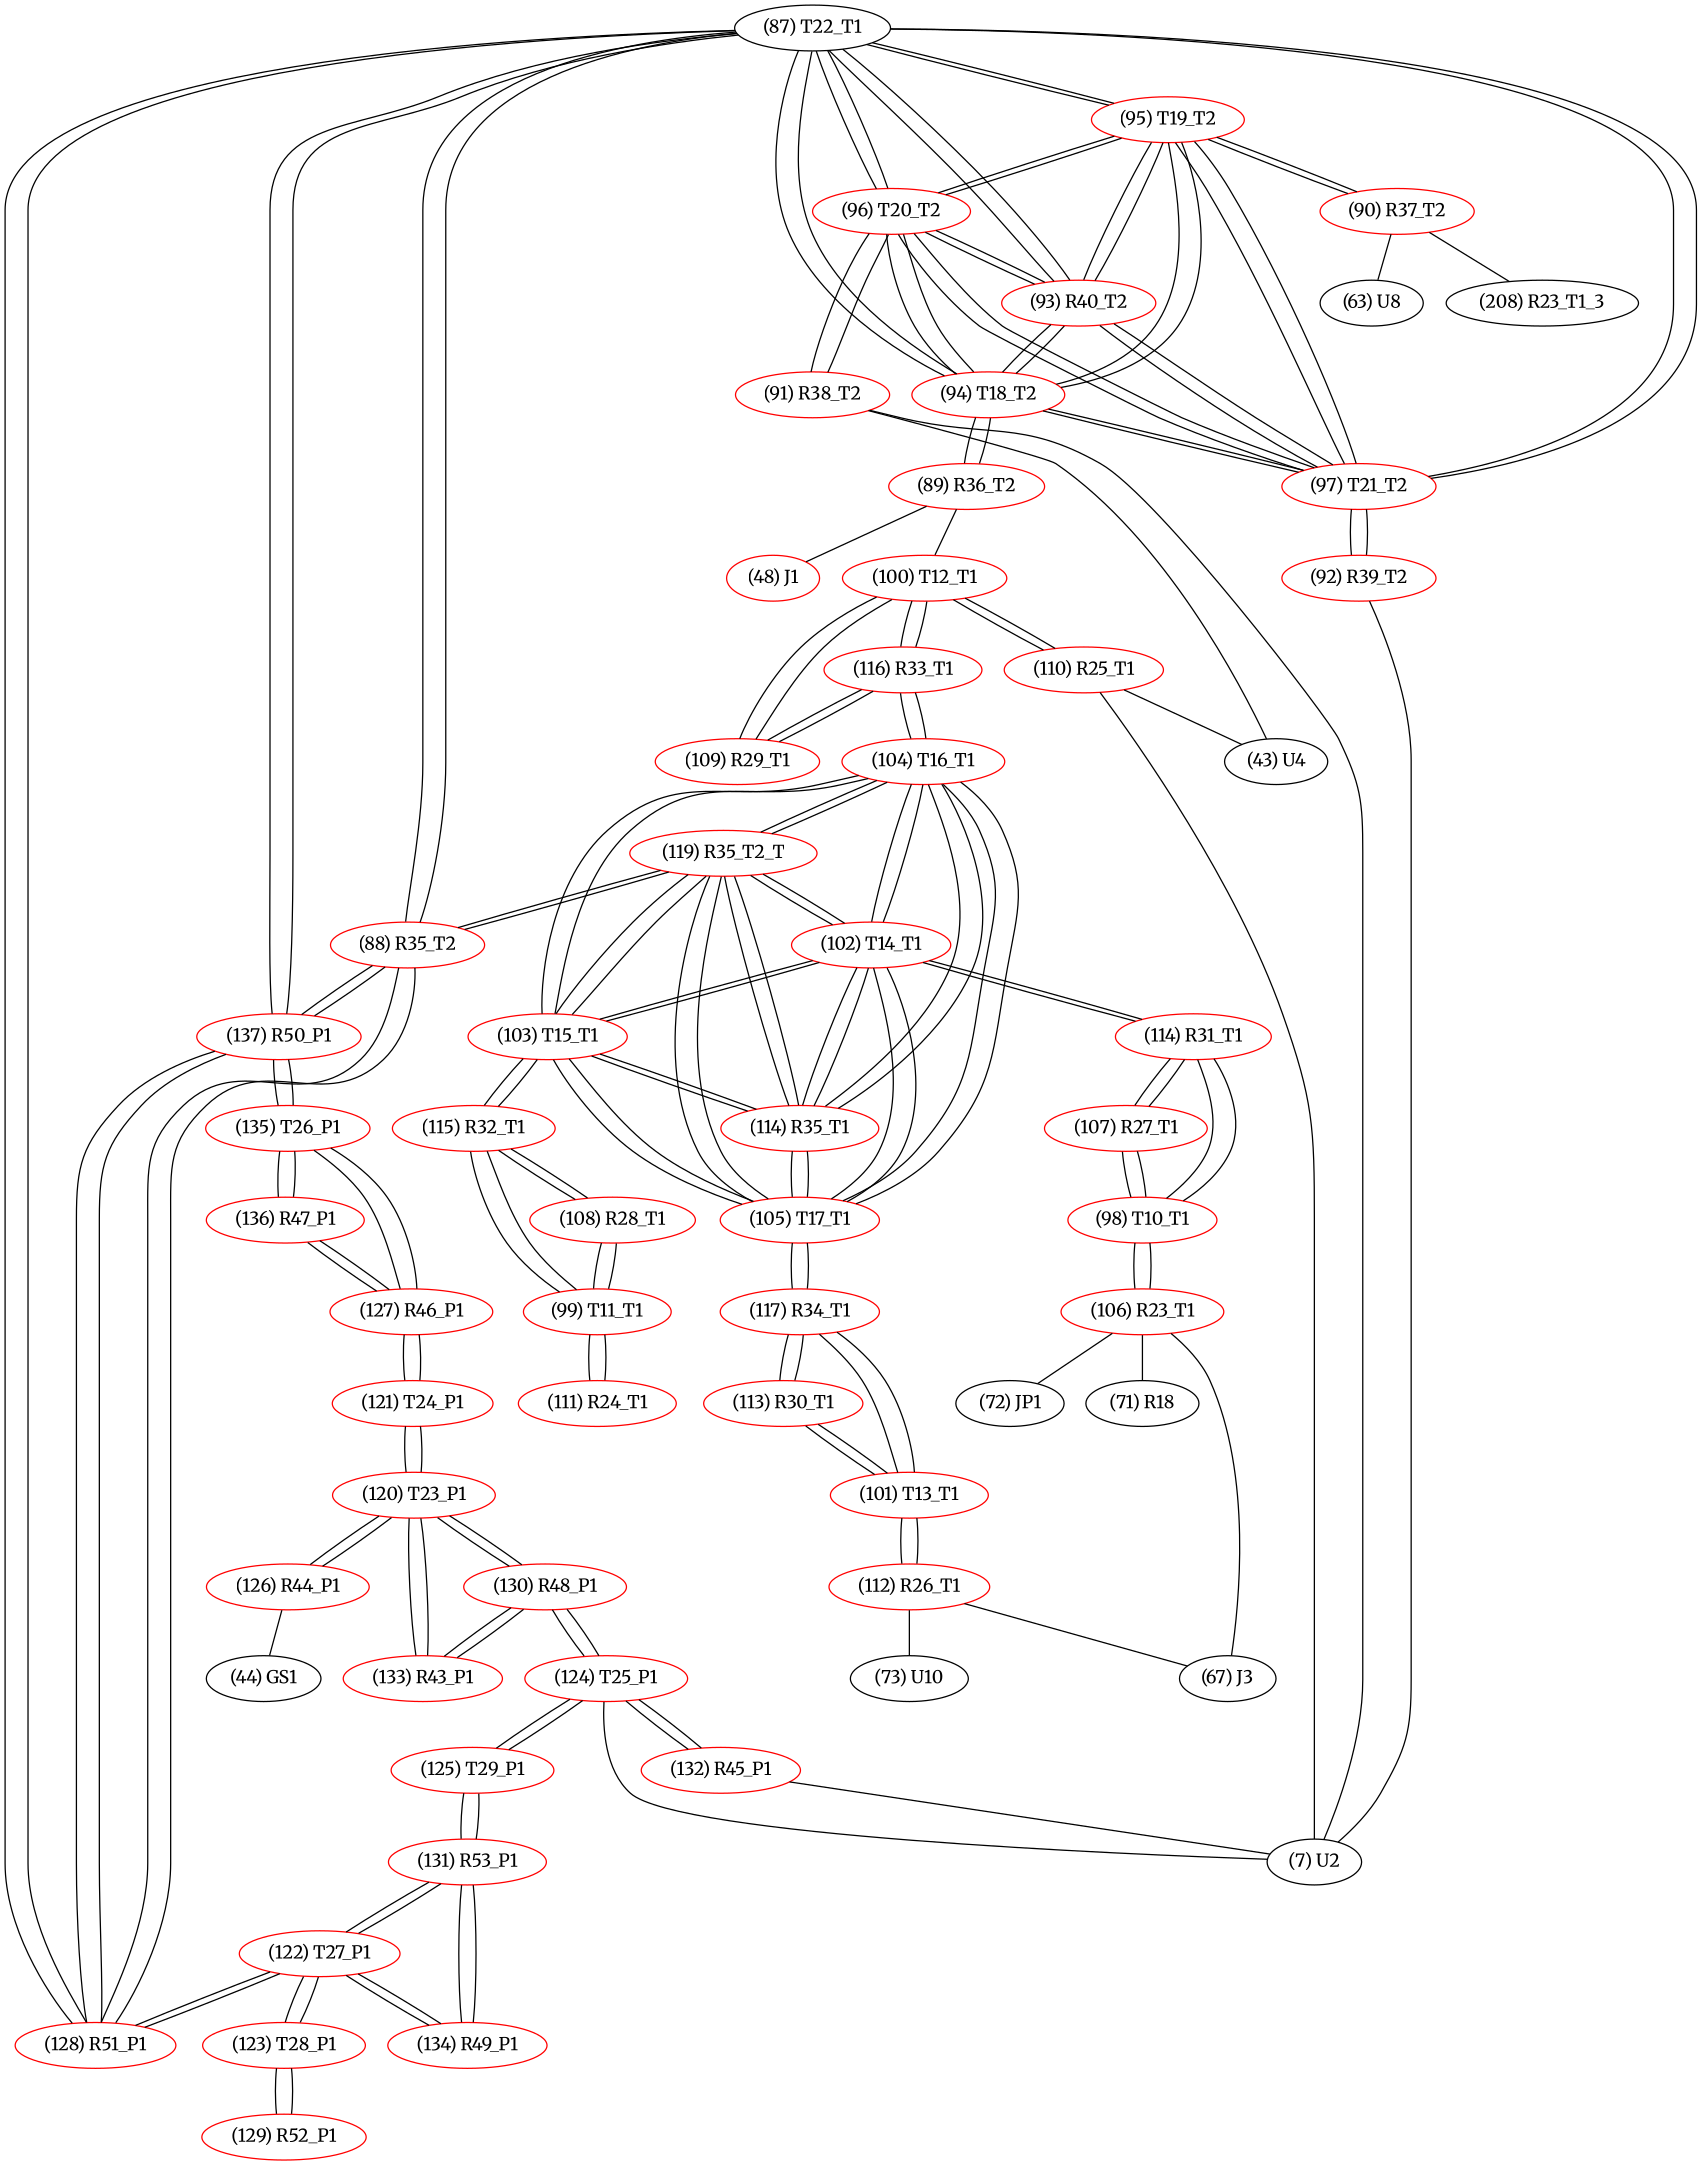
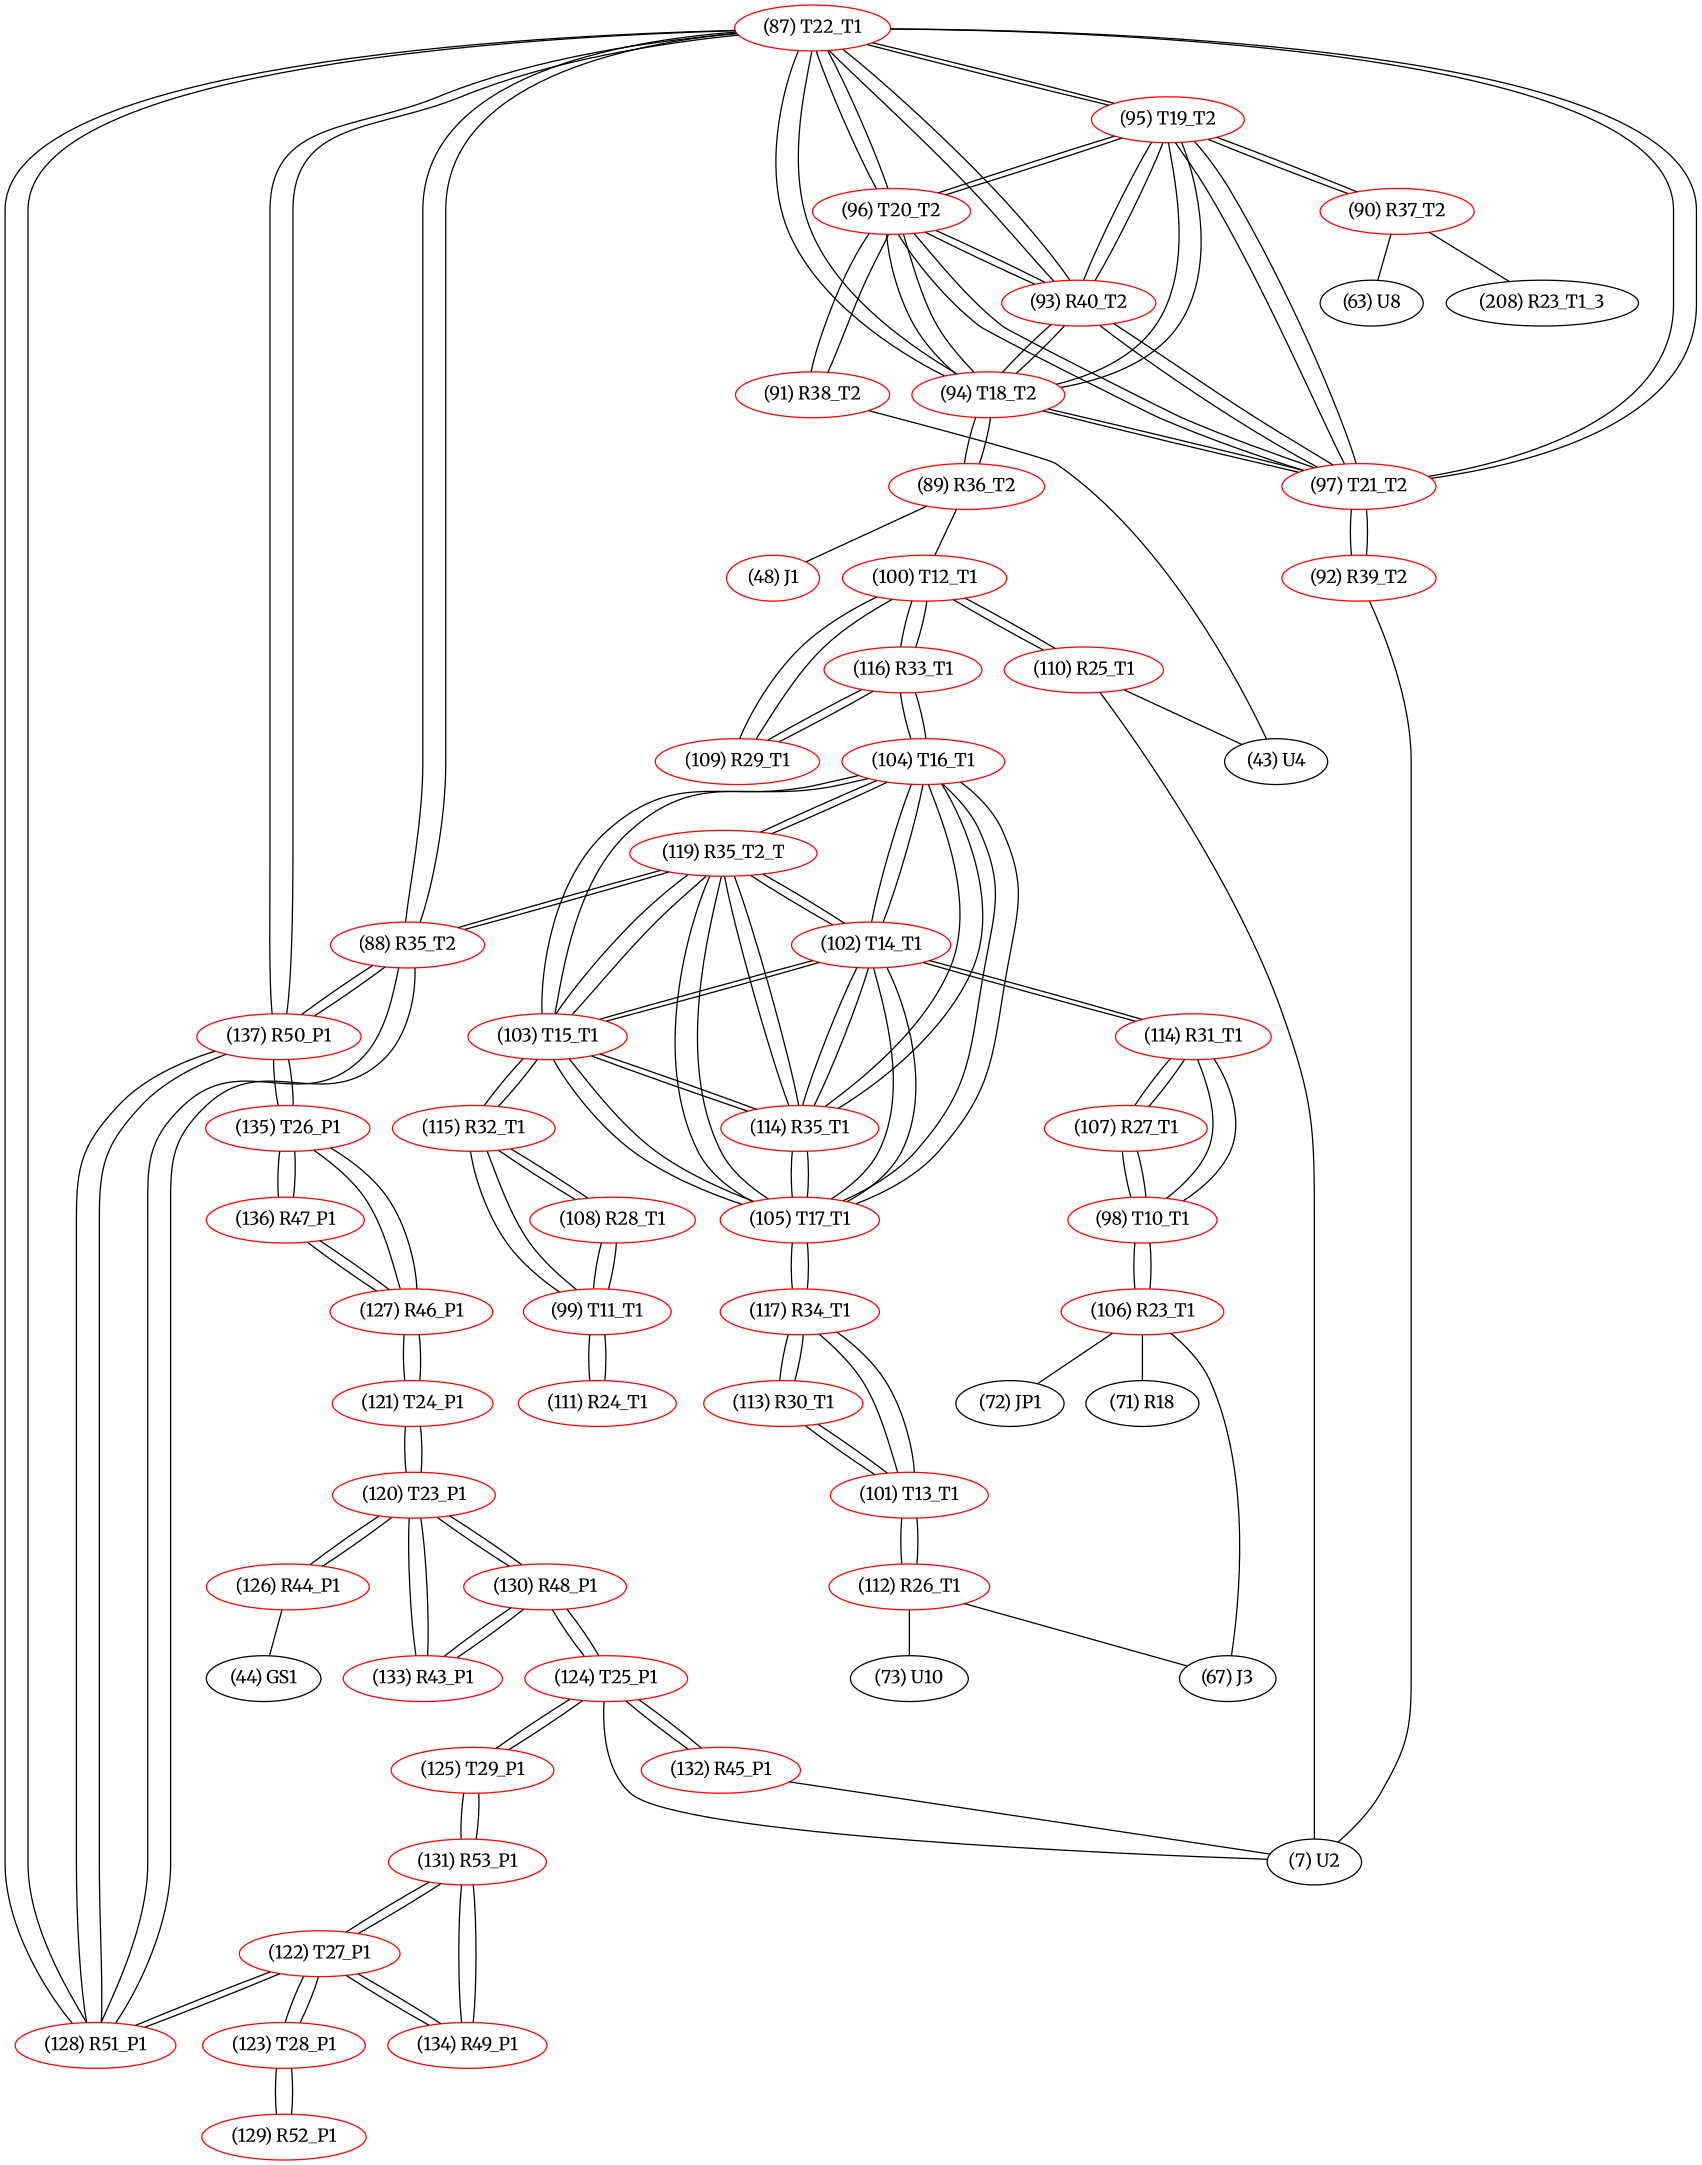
node "(87) T22_T1": color black -> red
edge "(91) R38_T2" -- "(7) U2": removed
